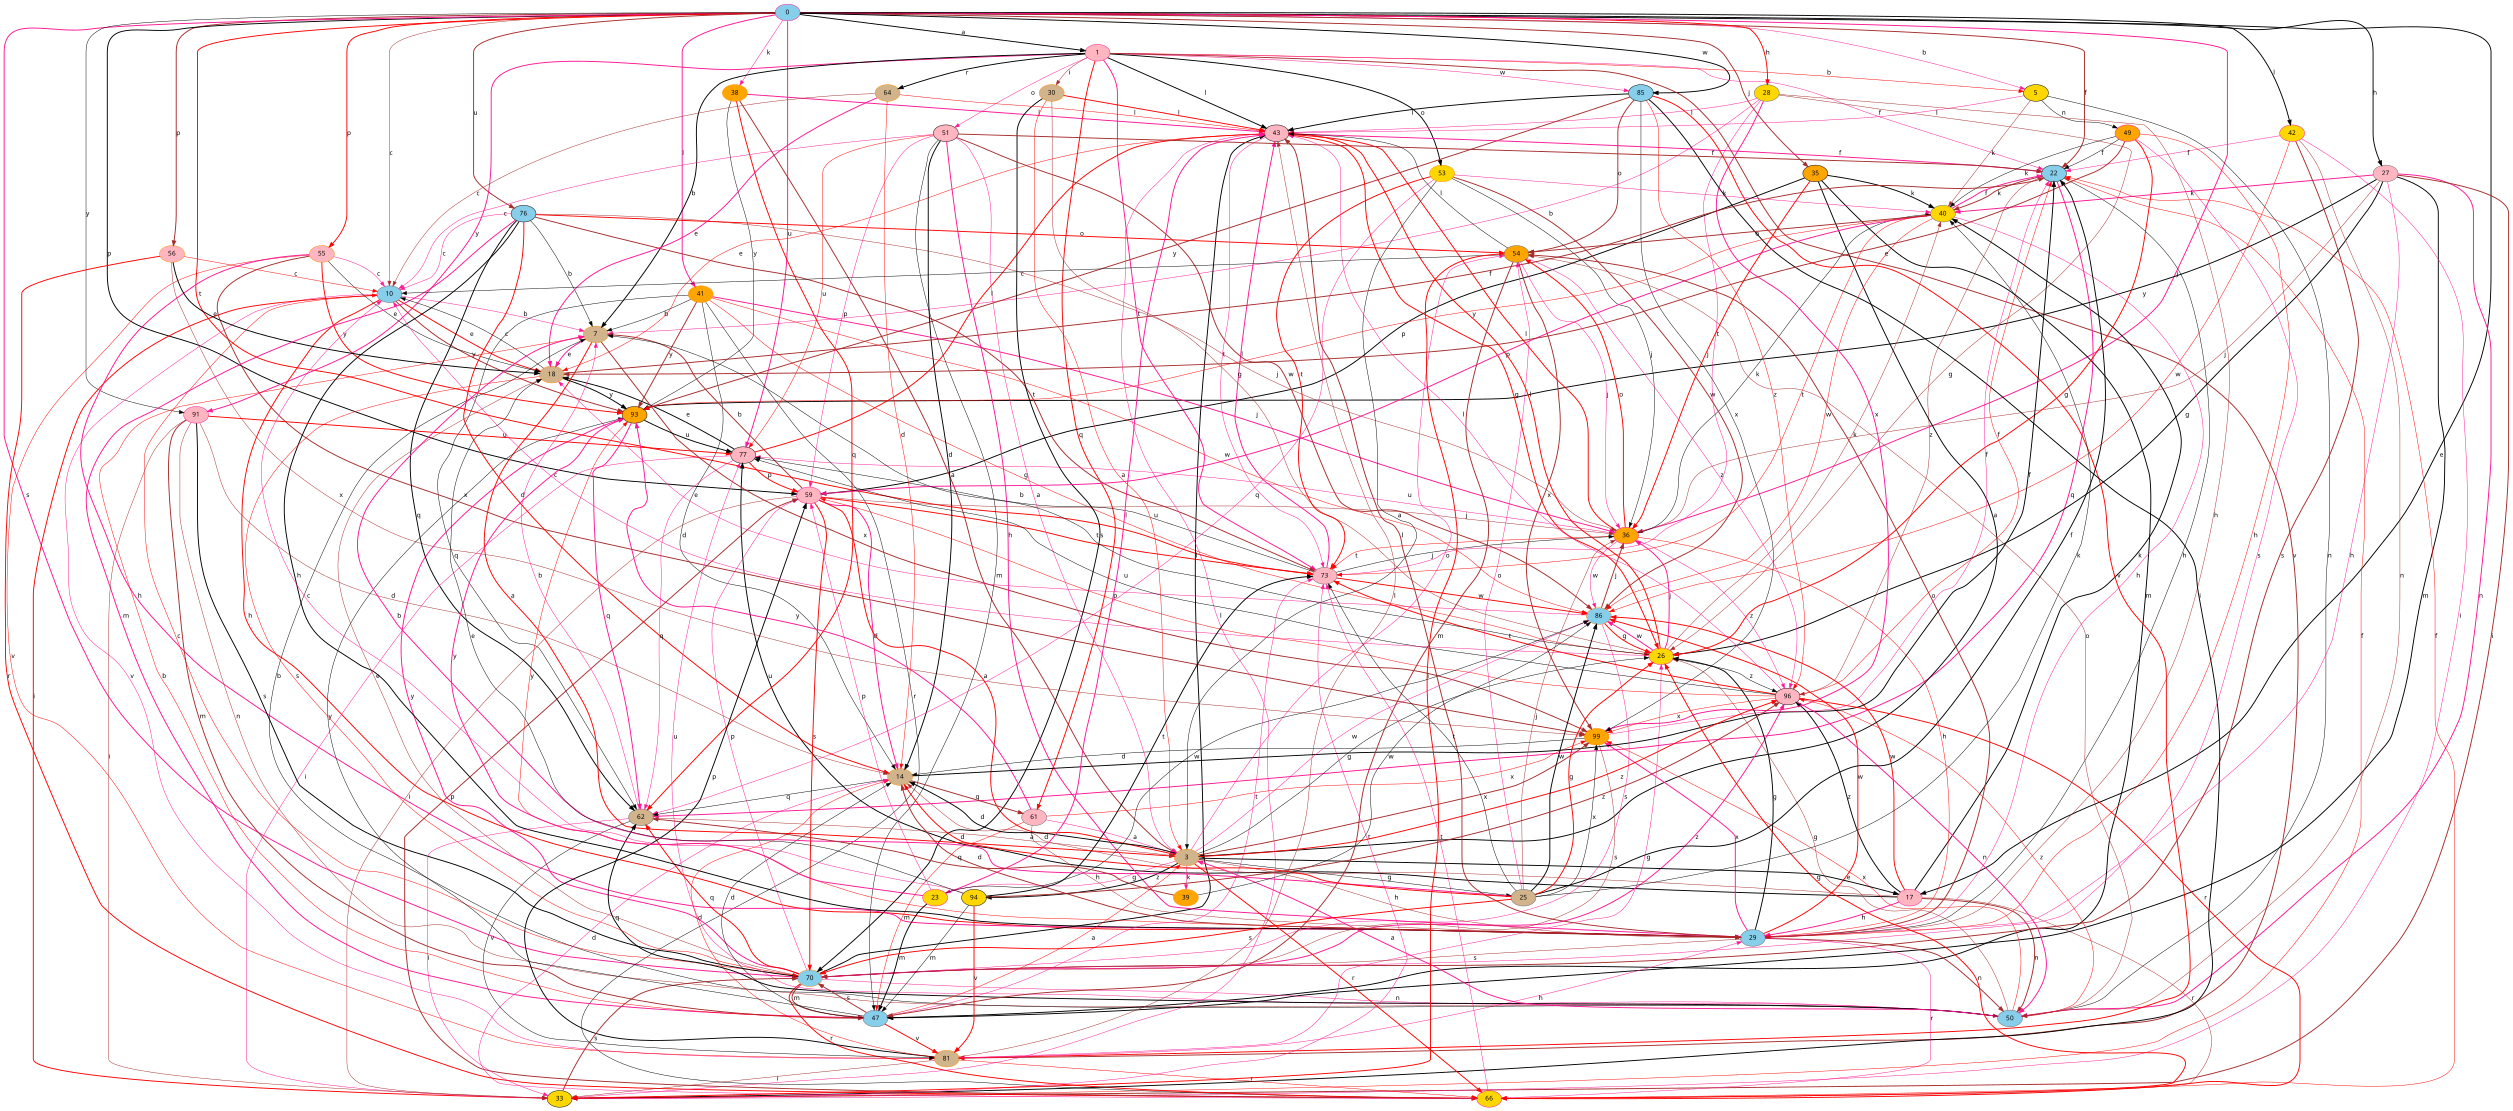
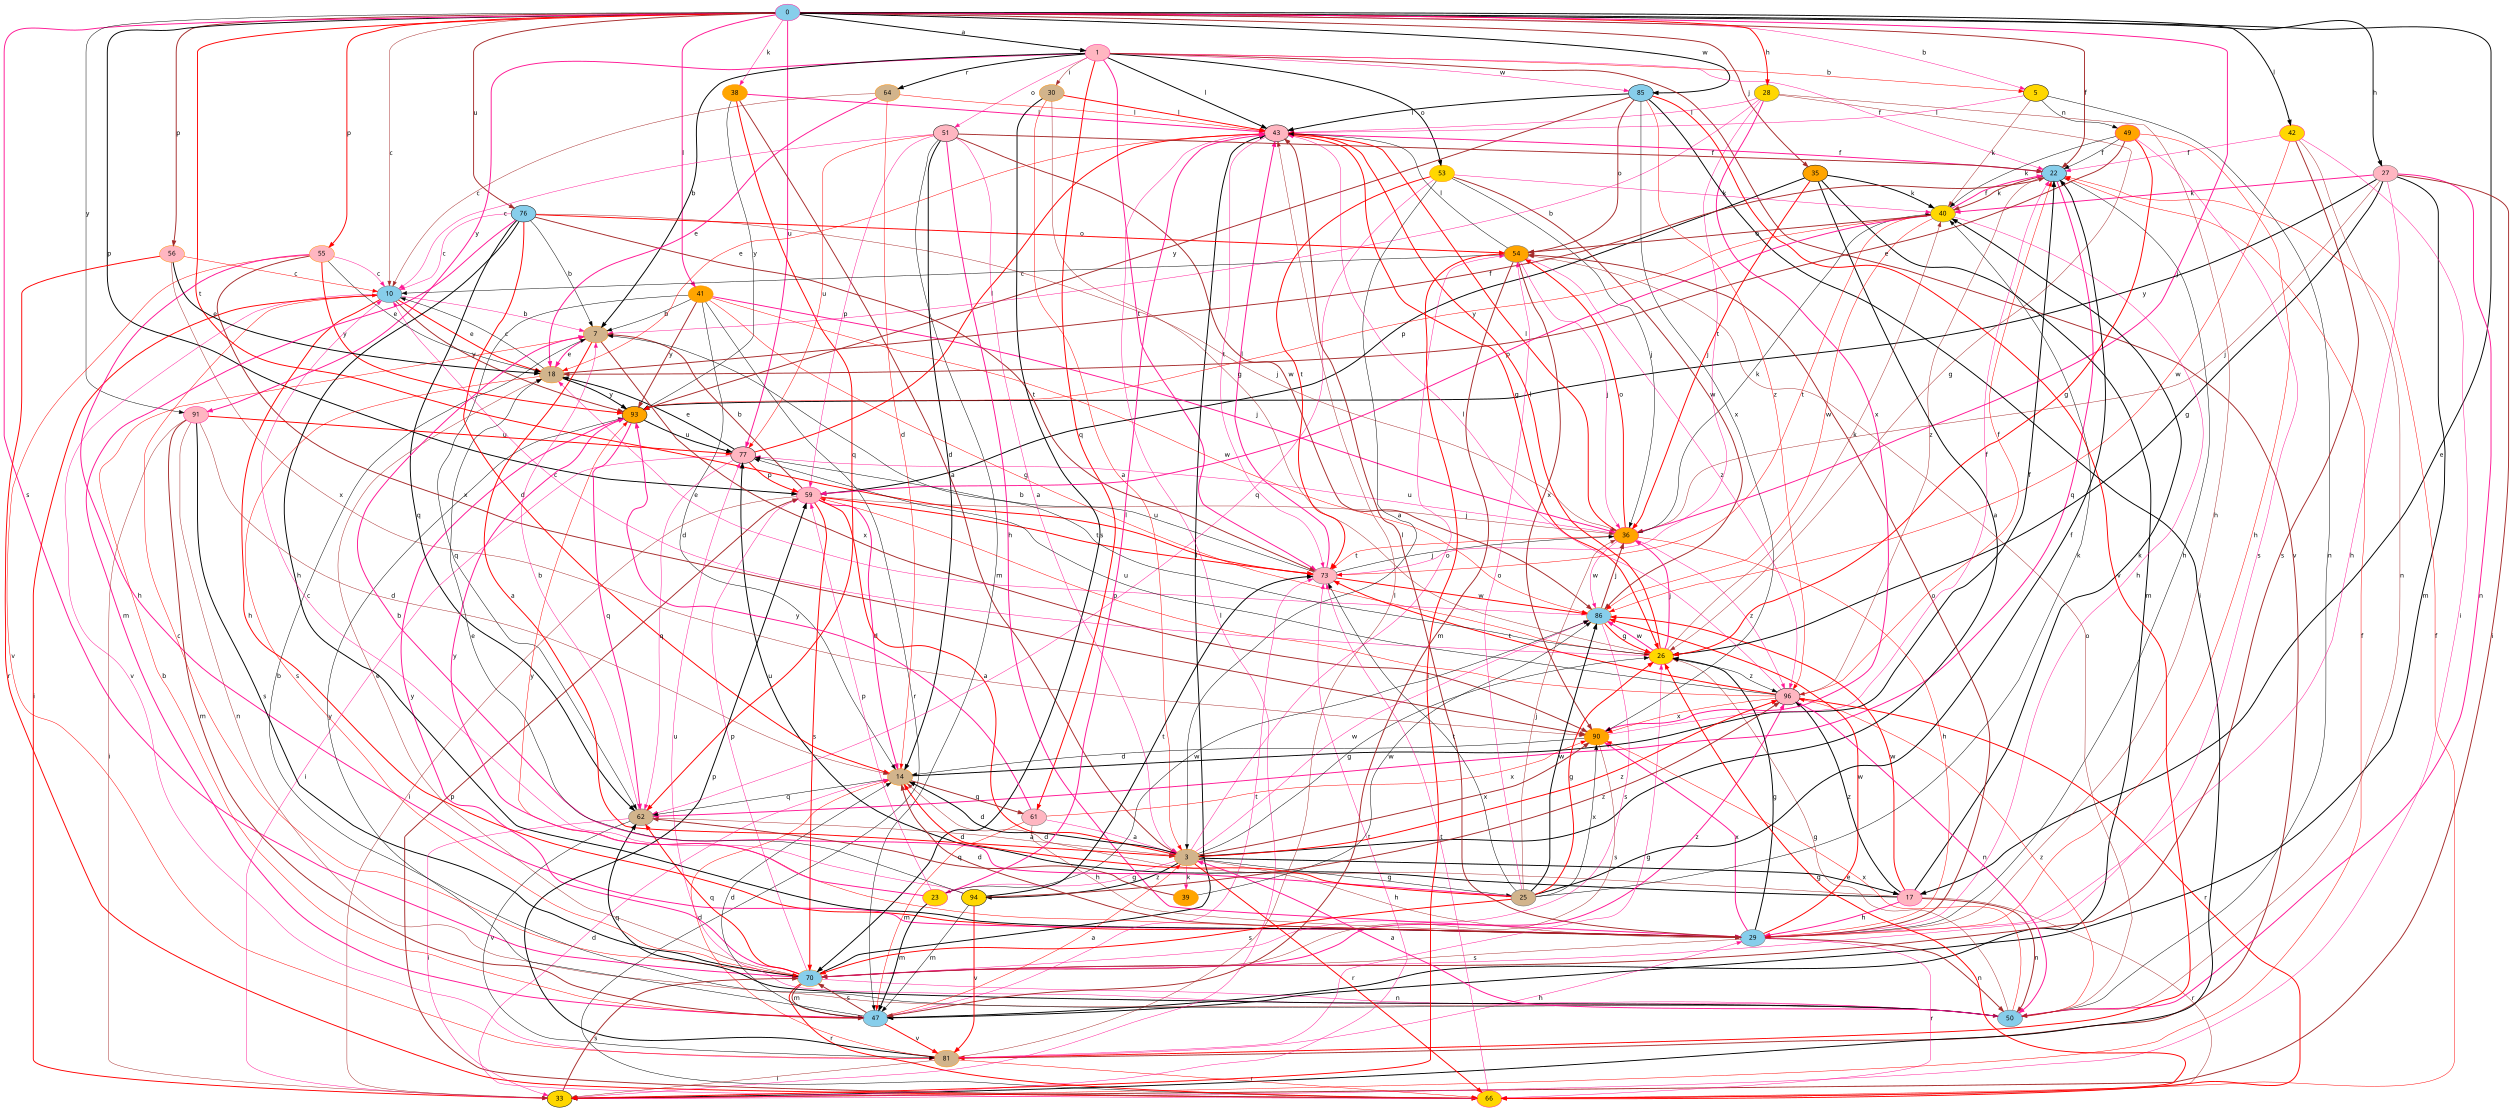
node "99": label "99" -> "90"
